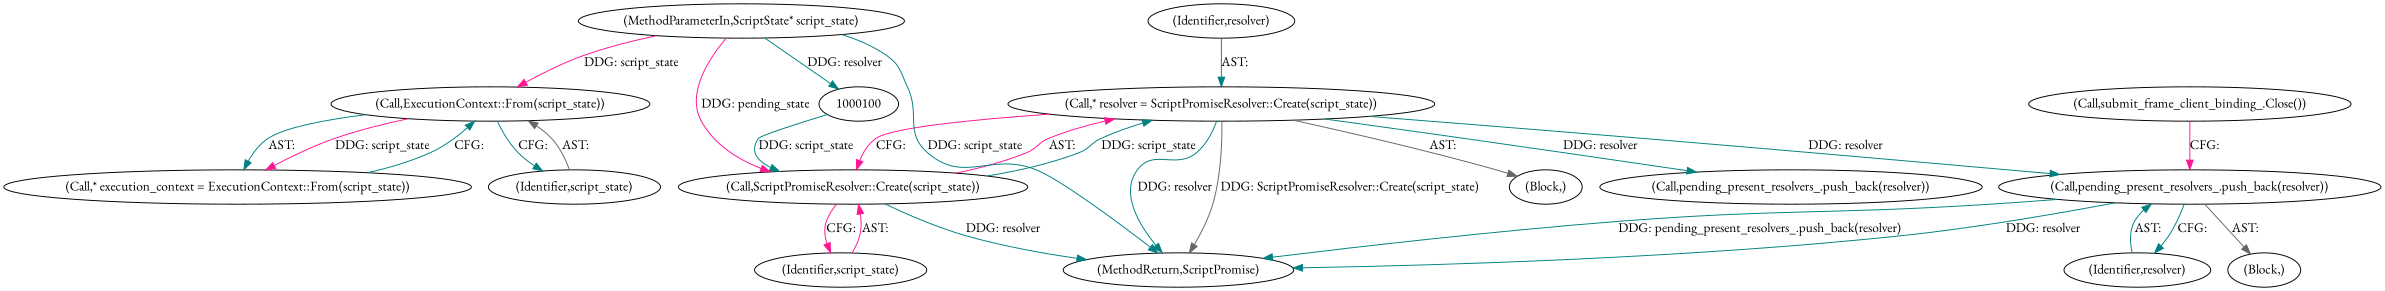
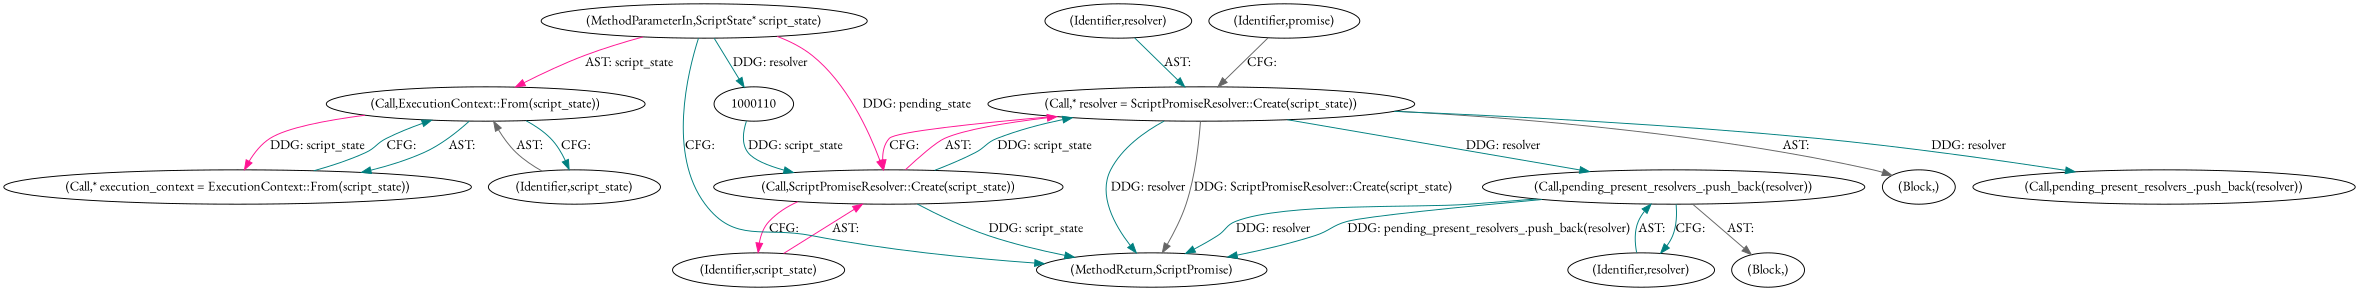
node "(Identifier,promise)": added
edge "(MethodParameterIn,ScriptState* script_state)" -> "(Call,ExecutionContext::From(script_state))": label "DDG: script_state" -> "AST: script_state"
node "1000100": label "1000100" -> "1000110"
node "(Call,submit_frame_client_binding_.Close())": removed
edge "(MethodParameterIn,ScriptState* script_state)" -> "(MethodReturn,ScriptPromise)": label "DDG: script_state" -> "CFG: "
edge "(Call,ScriptPromiseResolver::Create(script_state))" -> "(MethodReturn,ScriptPromise)": label "DDG: resolver" -> "DDG: script_state"
